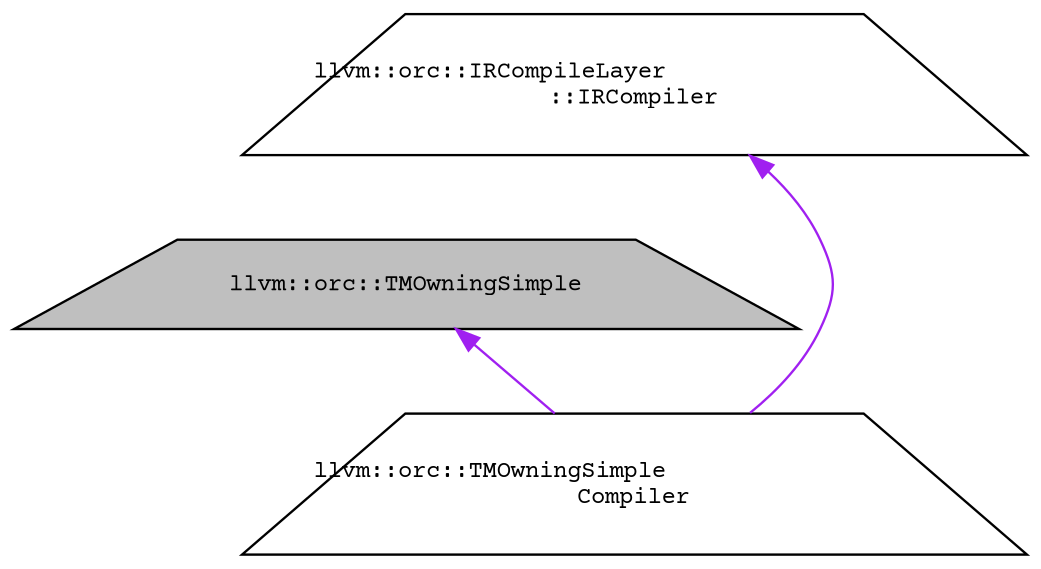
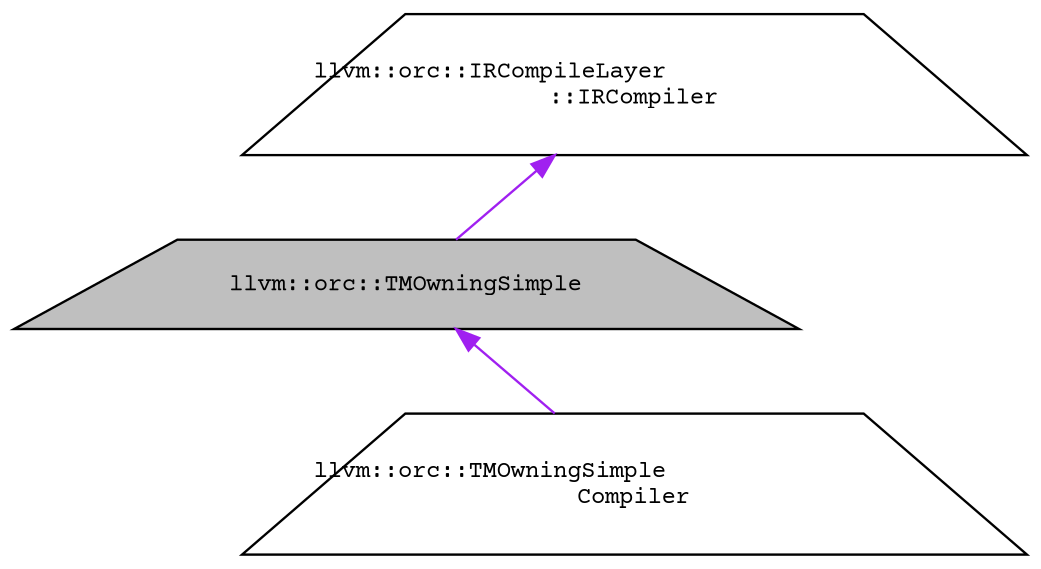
edge "llvm::orc::TMOwningSimple Compiler" -> "llvm::orc::IRCompileLayer ::IRCompiler": now "llvm::orc::TMOwningSimple" -> "llvm::orc::IRCompileLayer ::IRCompiler"
